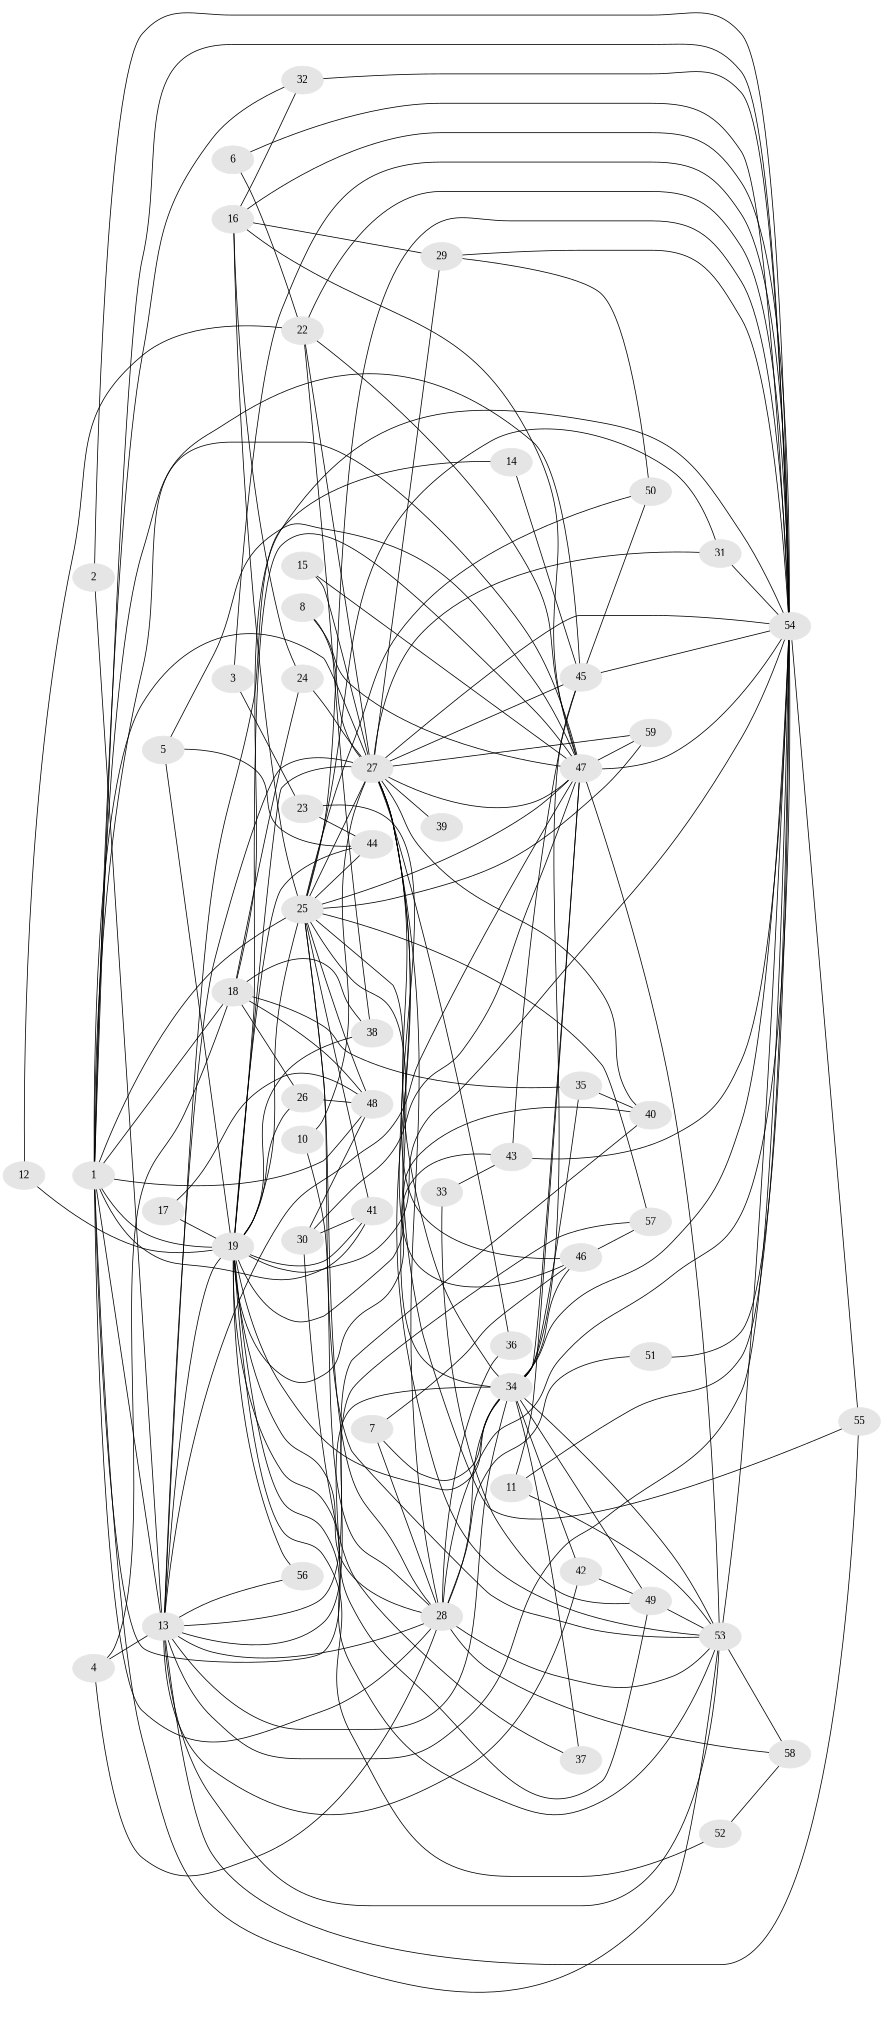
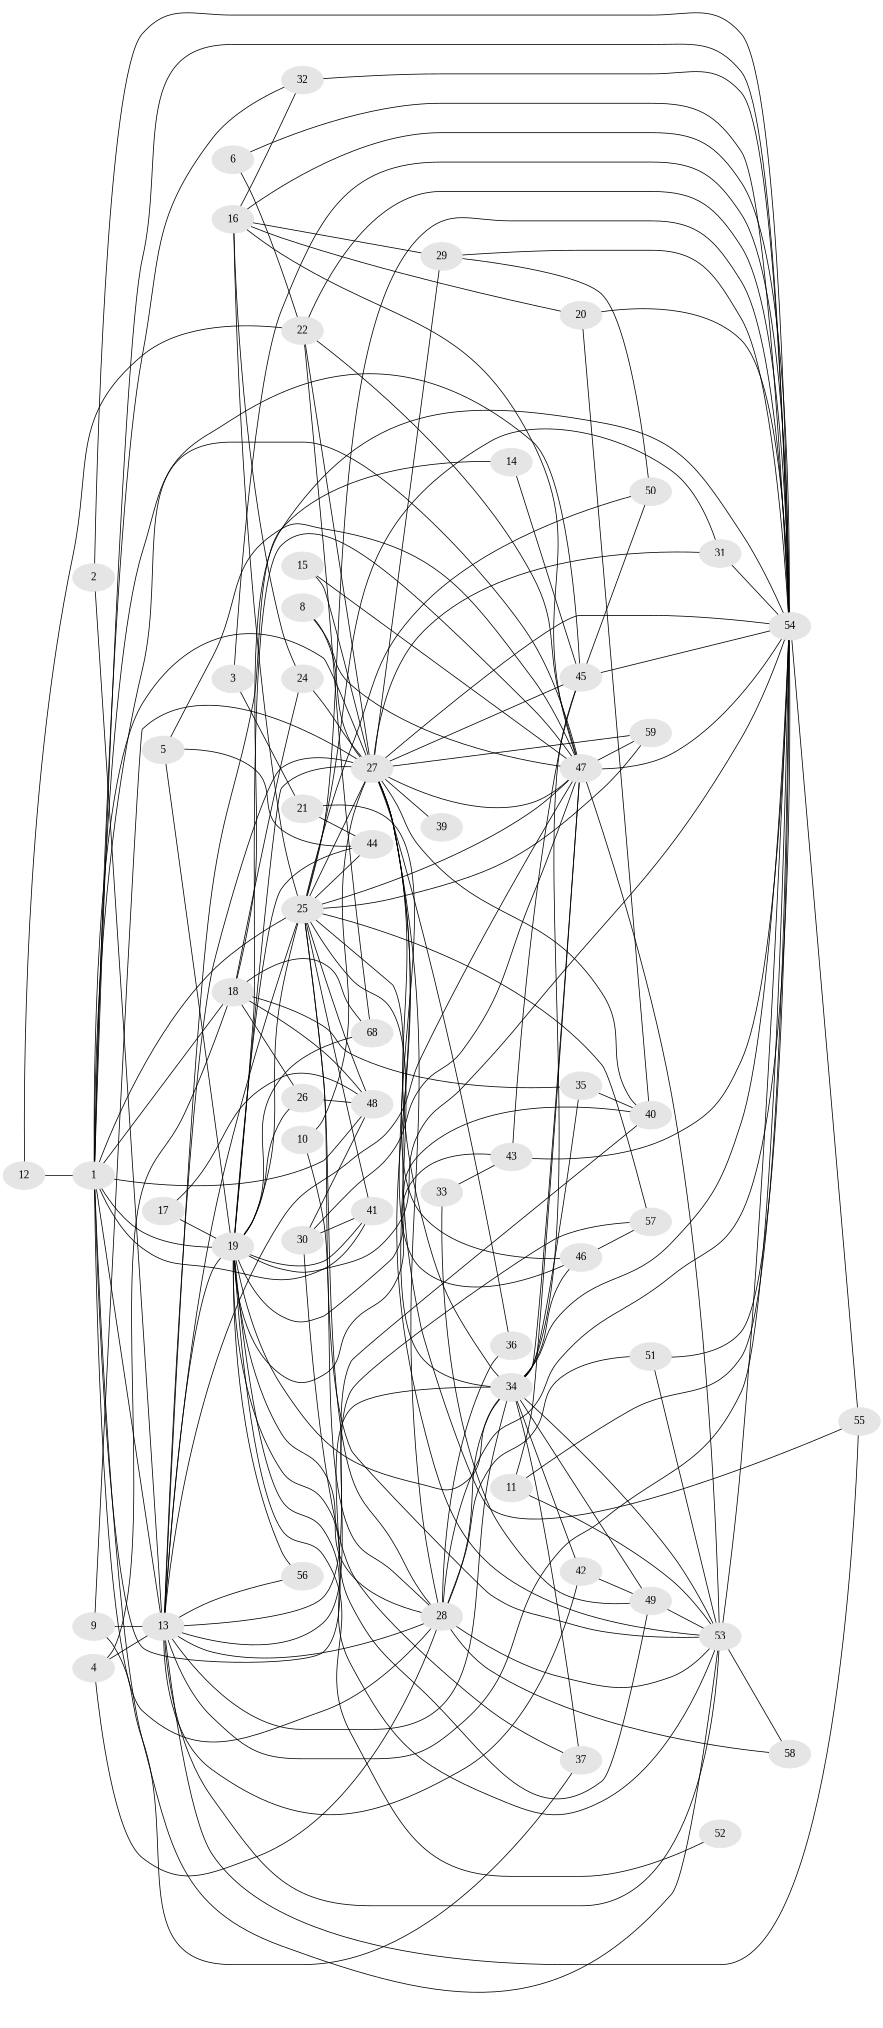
node "20": added
node "23": label "23" -> "21"
node "38": label "38" -> "68"
edge "12" -- "19": now "12" -- "1"
edge "25" -- "13": added
node "7": removed
edge "51" -- "53": added
node "9": added
edge "58" -- "52": removed
